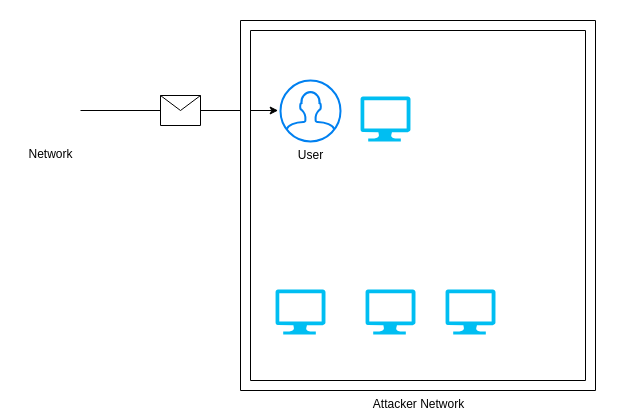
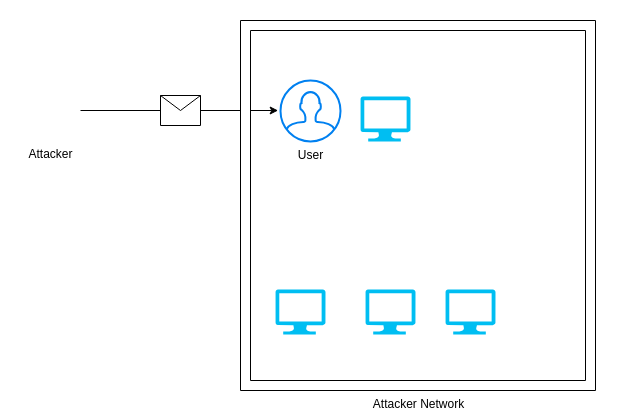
node "Network": label "Network" -> "Attacker"
